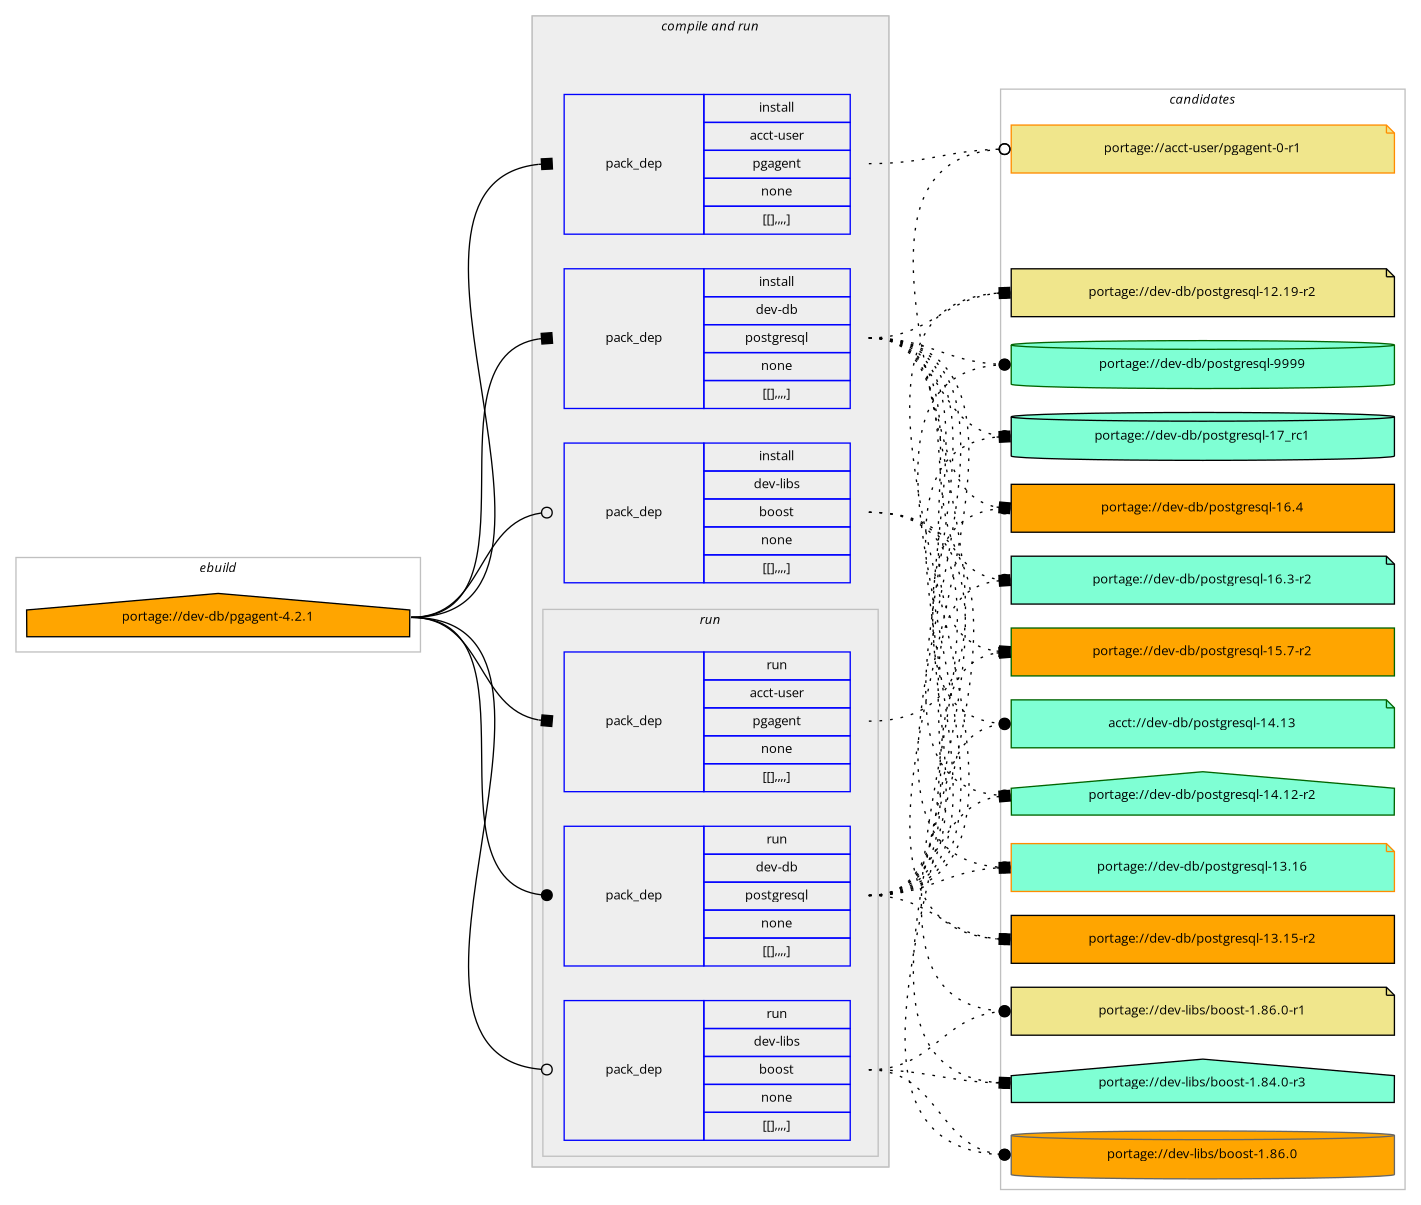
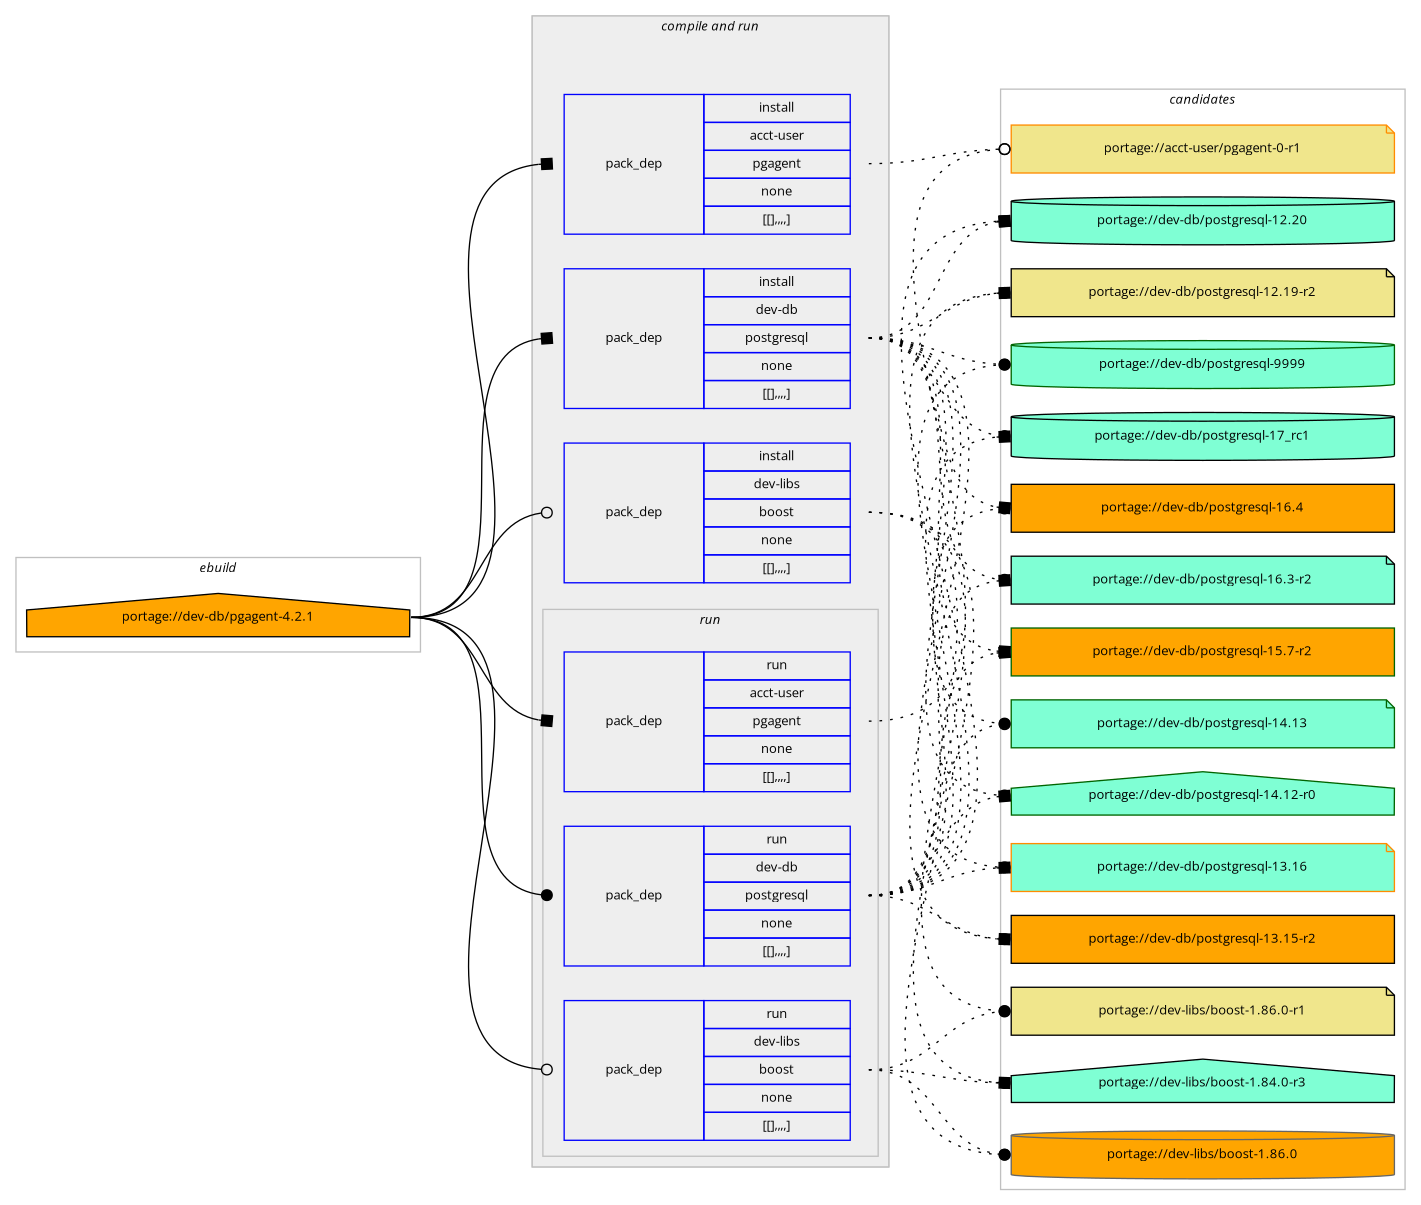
node "portage://dev-db/postgresql-12.20": added
node "acct://dev-db/postgresql-14.13": label "acct://dev-db/postgresql-14.13" -> "portage://dev-db/postgresql-14.13"
node "portage://dev-db/postgresql-14.12-r2": label "portage://dev-db/postgresql-14.12-r2" -> "portage://dev-db/postgresql-14.12-r0"
